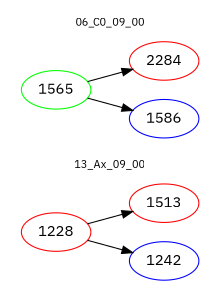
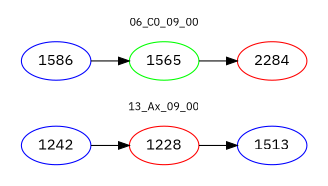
edge "1565" -> "1586": reversed
node "1513": color red -> blue
edge "1228" -> "1242": reversed
